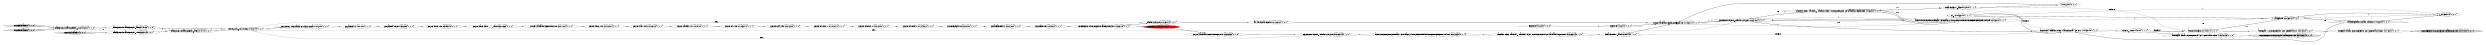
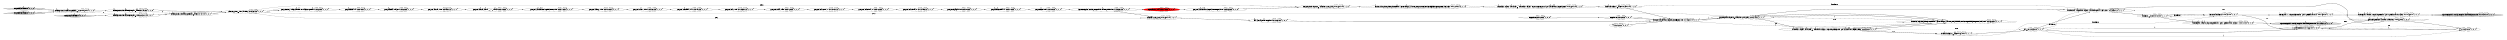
edge "boolean foundError = false@@@34@@@['1', '1', '1']" -> "{}@@@28@@@['0', '0', '1']": now "boolean foundError = false@@@34@@@['1', '1', '1']" -> "int i = 0@@@35@@@['1', '1', '1']"
edge "i < shardsInfo.size()@@@36@@@['1', '0', '1']" -> "i++@@@37@@@['1', '0', '1']": added, label "true"
